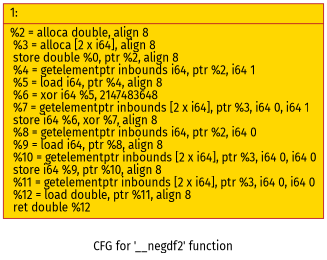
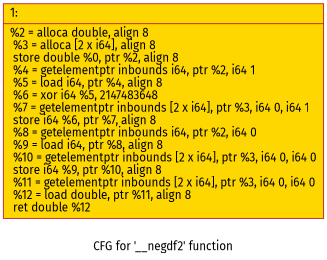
node "1:": text "store i64 %6, xor %7, align 8" -> "store i64 %6, ptr %7, align 8"
